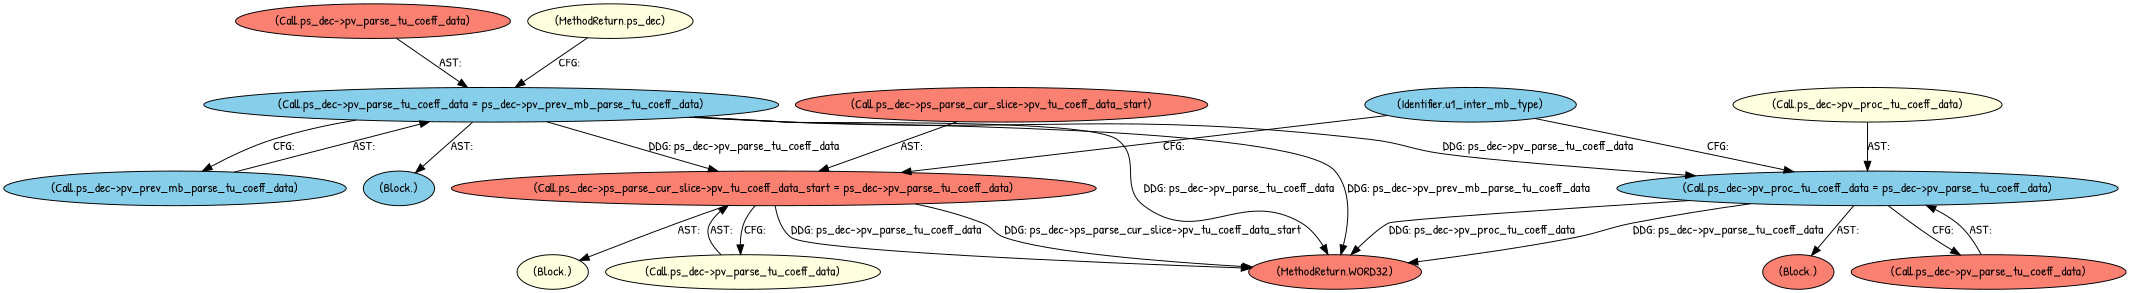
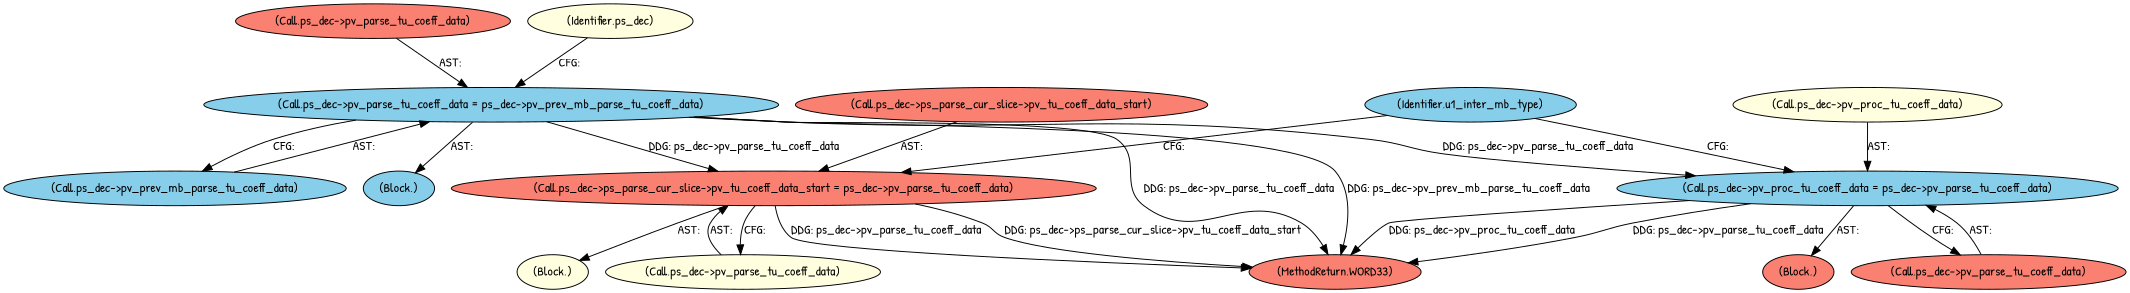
node "(MethodReturn,ps_dec)": label "(MethodReturn,ps_dec)" -> "(Identifier,ps_dec)"
node "(MethodReturn,WORD32)": label "(MethodReturn,WORD32)" -> "(MethodReturn,WORD33)"
